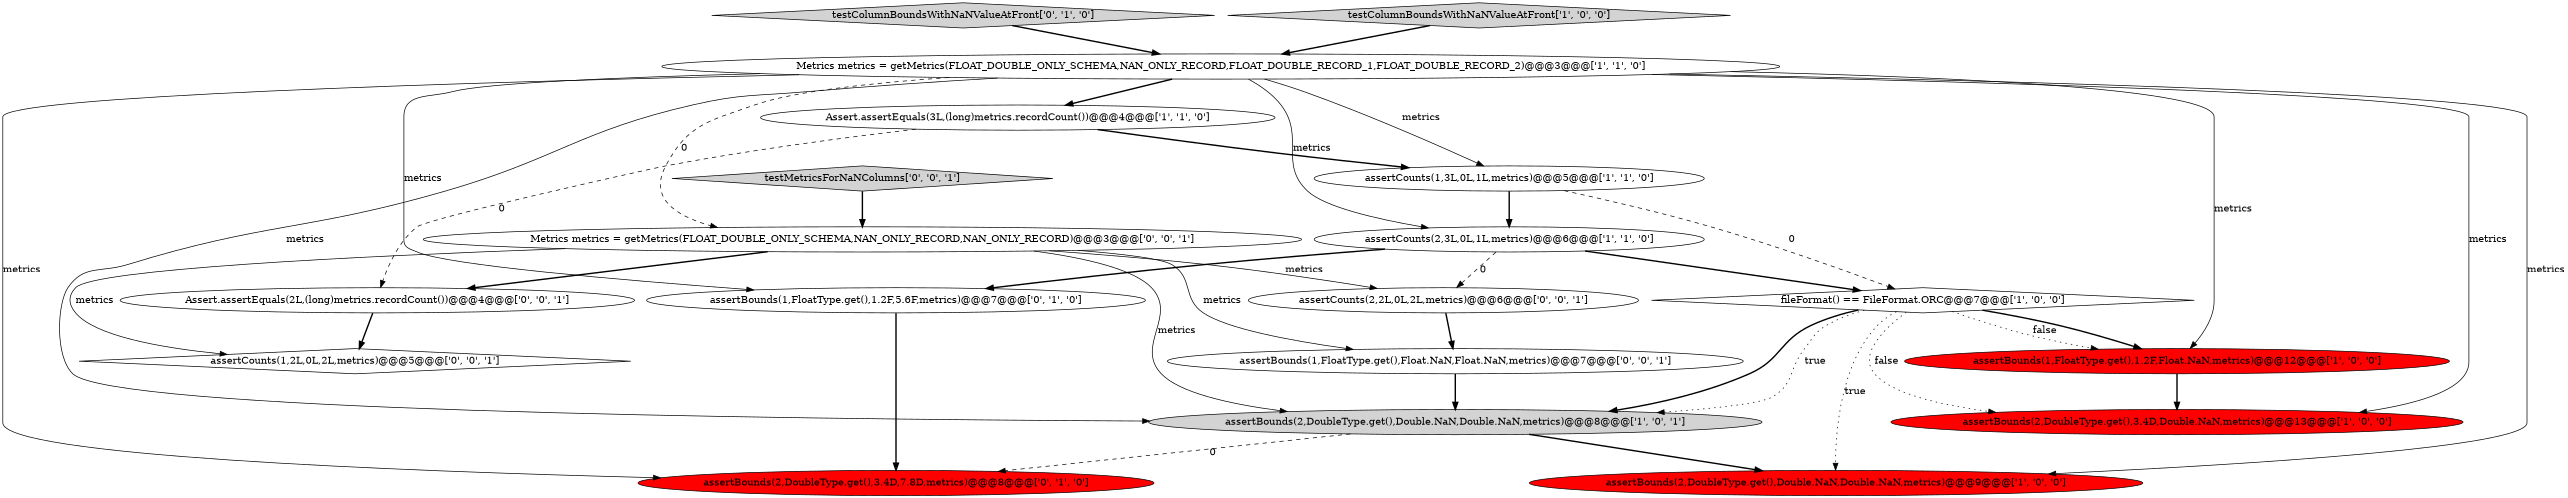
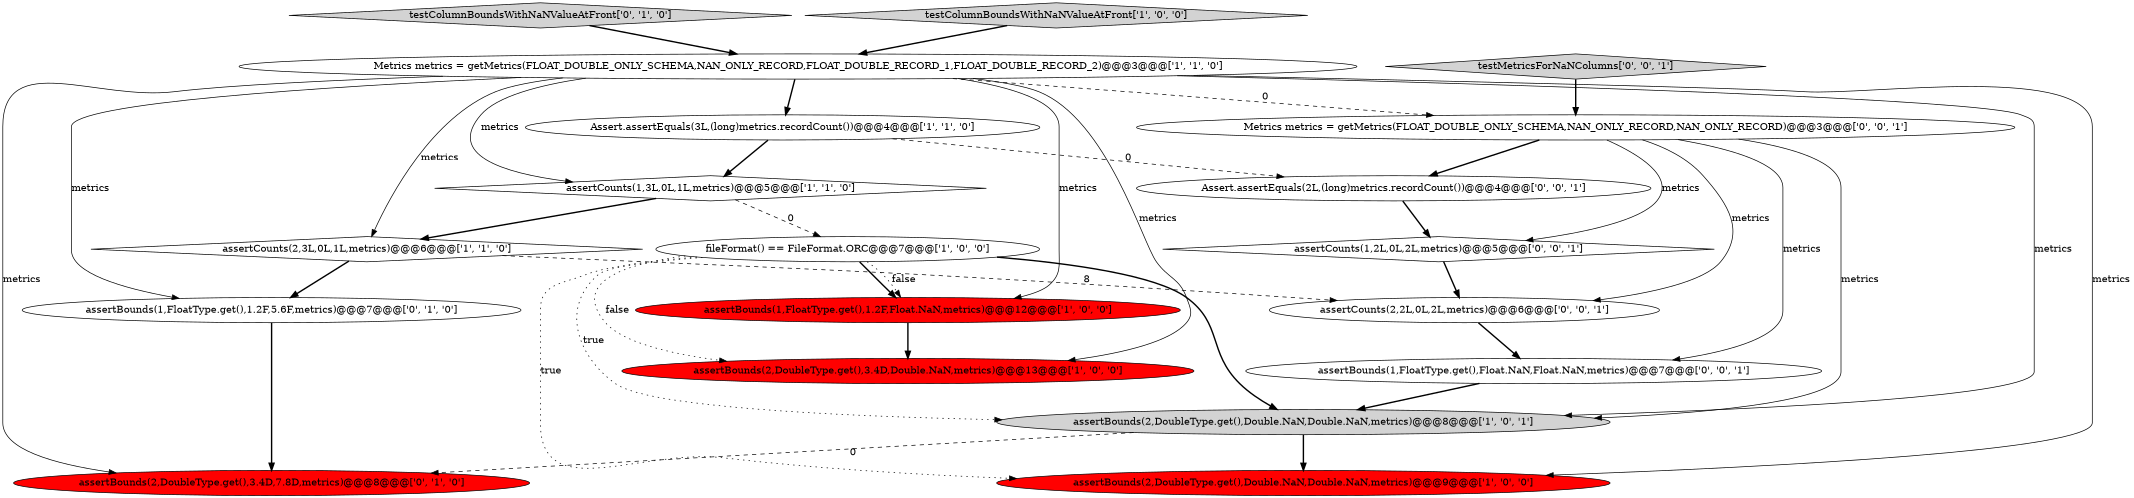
node "assertCounts(1,3L,0L,1L,metrics)@@@5@@@['1', '1', '0']": shape ellipse -> diamond
node "assertCounts(2,3L,0L,1L,metrics)@@@6@@@['1', '1', '0']": shape ellipse -> diamond
edge "assertCounts(2,3L,0L,1L,metrics)@@@6@@@['1', '1', '0']" -> "assertCounts(2,2L,0L,2L,metrics)@@@6@@@['0', '0', '1']": label "0" -> "8"
edge "assertCounts(2,3L,0L,1L,metrics)@@@6@@@['1', '1', '0']" -> "fileFormat() == FileFormat.ORC@@@7@@@['1', '0', '0']": removed
edge "assertCounts(1,2L,0L,2L,metrics)@@@5@@@['0', '0', '1']" -> "assertCounts(2,2L,0L,2L,metrics)@@@6@@@['0', '0', '1']": added
node "fileFormat() == FileFormat.ORC@@@7@@@['1', '0', '0']": shape diamond -> ellipse
